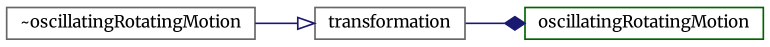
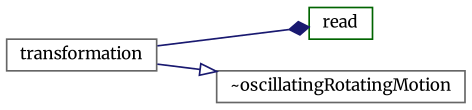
edge "~oscillatingRotatingMotion" -> "transformation": reversed
node "oscillatingRotatingMotion": label "oscillatingRotatingMotion" -> "read"
